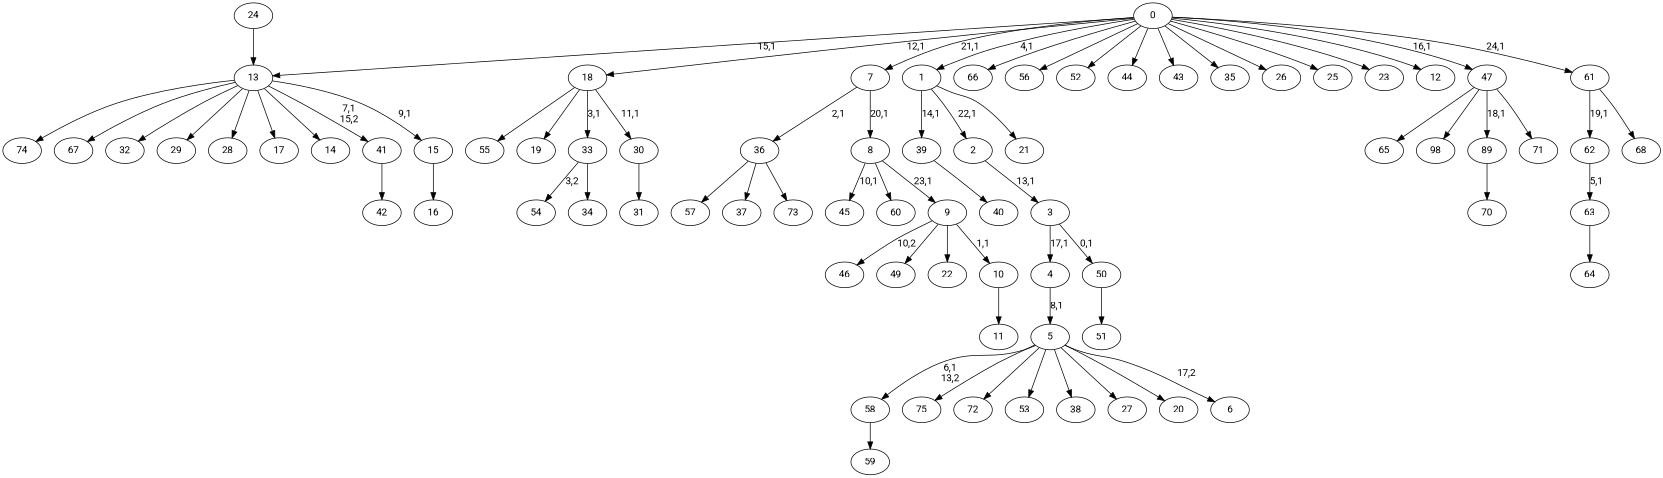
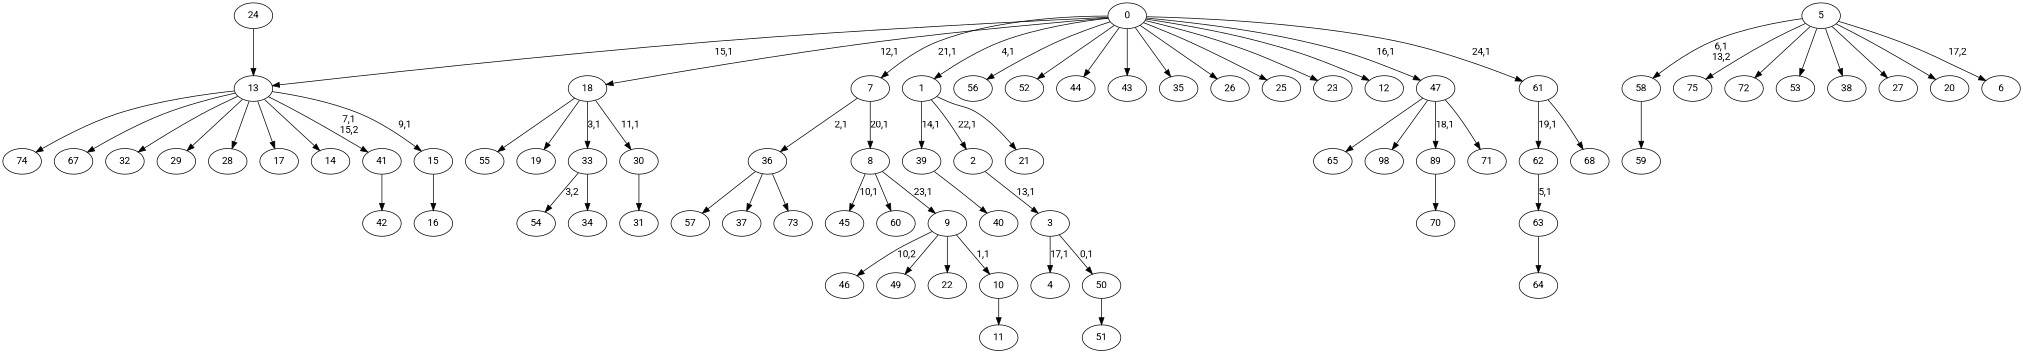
node "66": removed
edge "4" -> "5": removed, label "8,1"
